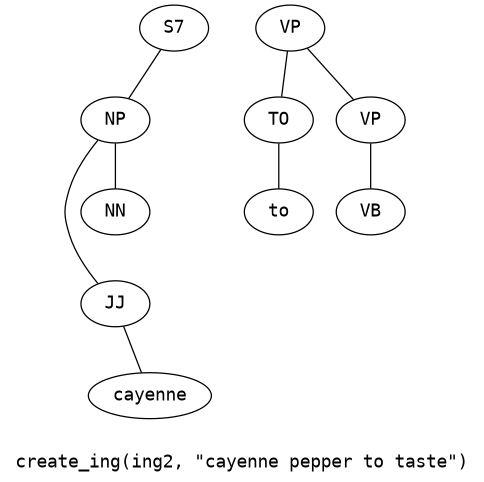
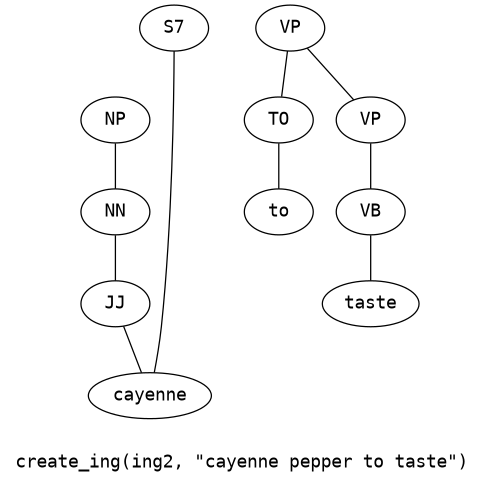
edge "S7" -- "NP": now "S7" -- "cayenne"
edge "NP" -- "JJ": now "NN" -- "JJ"
node "taste": added
